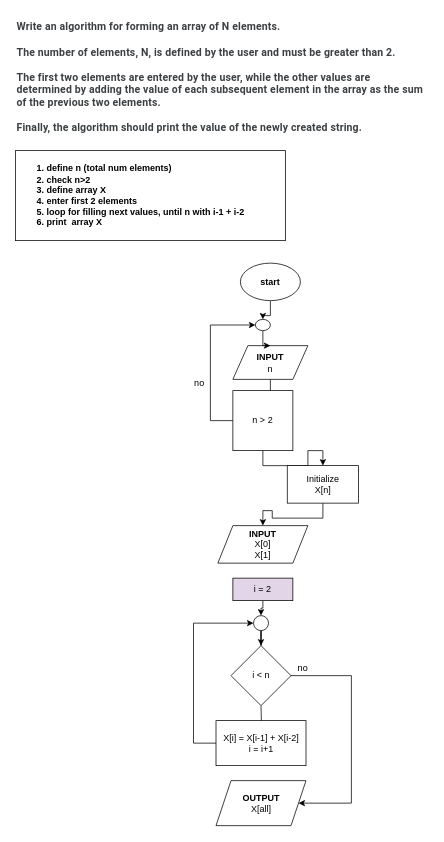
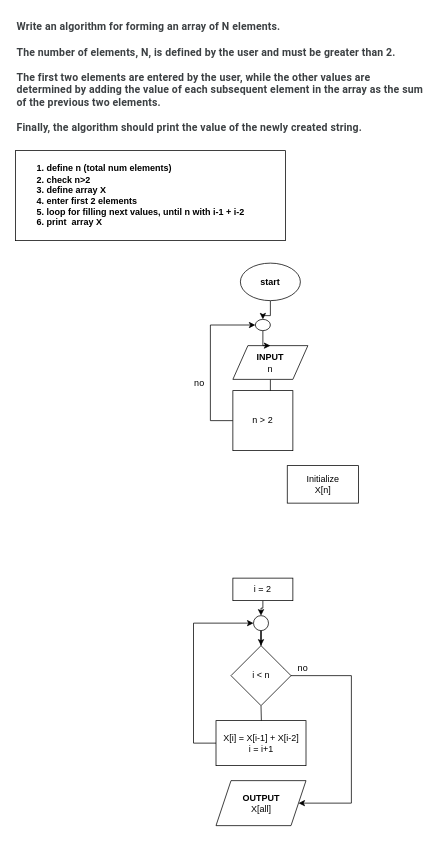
edge "n > 2" -> "Initialize X[n]": removed
edge "Initialize X[n]" -> "INPUT X[0] X[1]": removed
node "INPUT X[0] X[1]": removed
node "i = 2": fillcolor #e1d5e7 -> #ffffff
